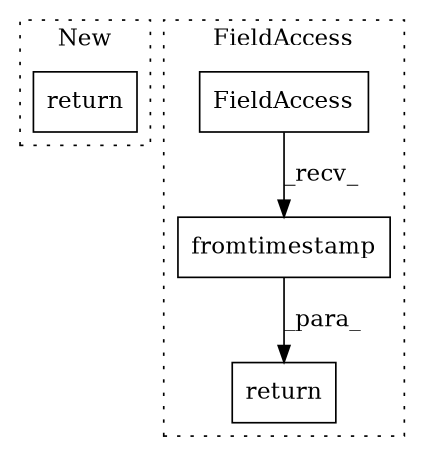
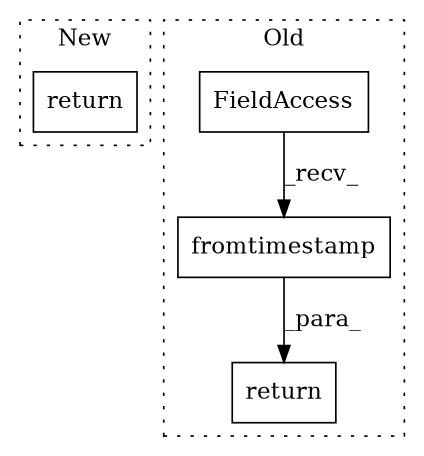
cluster "FieldAccess": label "FieldAccess" -> "Old"
